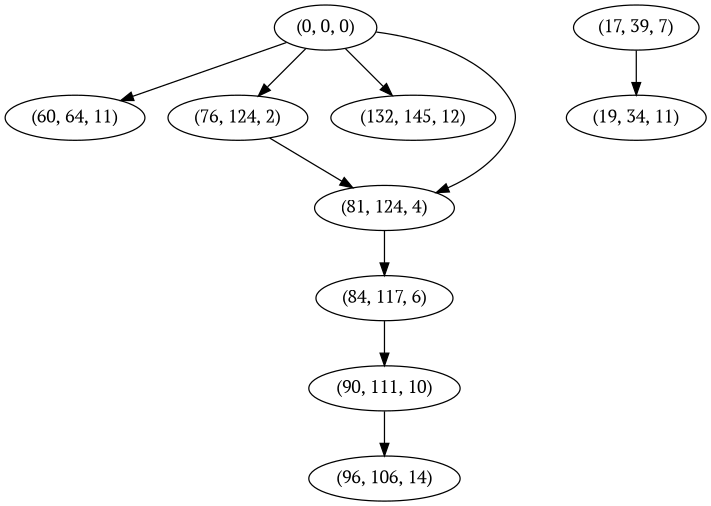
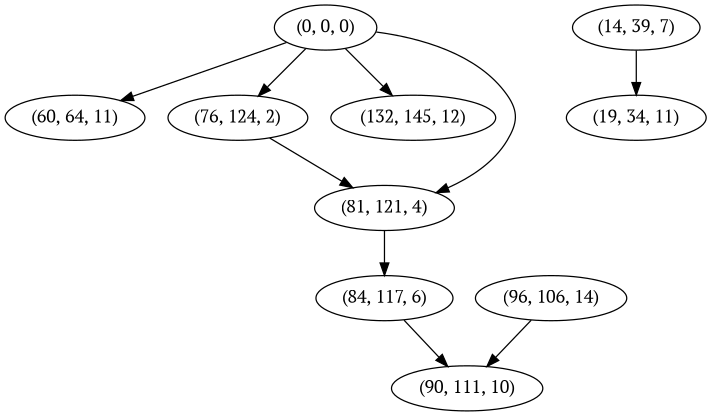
node "(17, 39, 7)": label "(17, 39, 7)" -> "(14, 39, 7)"
node "(81, 124, 4)": label "(81, 124, 4)" -> "(81, 121, 4)"
edge "(90, 111, 10)" -> "(96, 106, 14)": reversed
